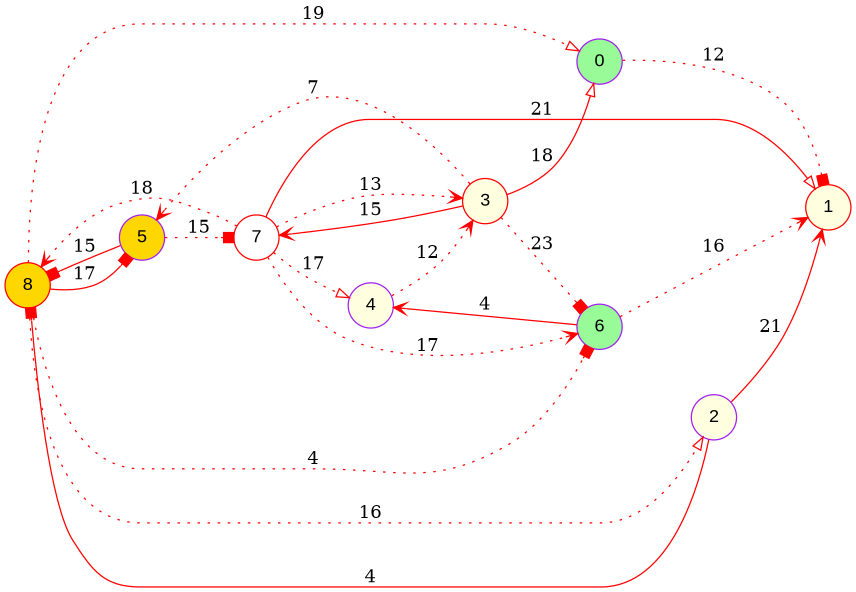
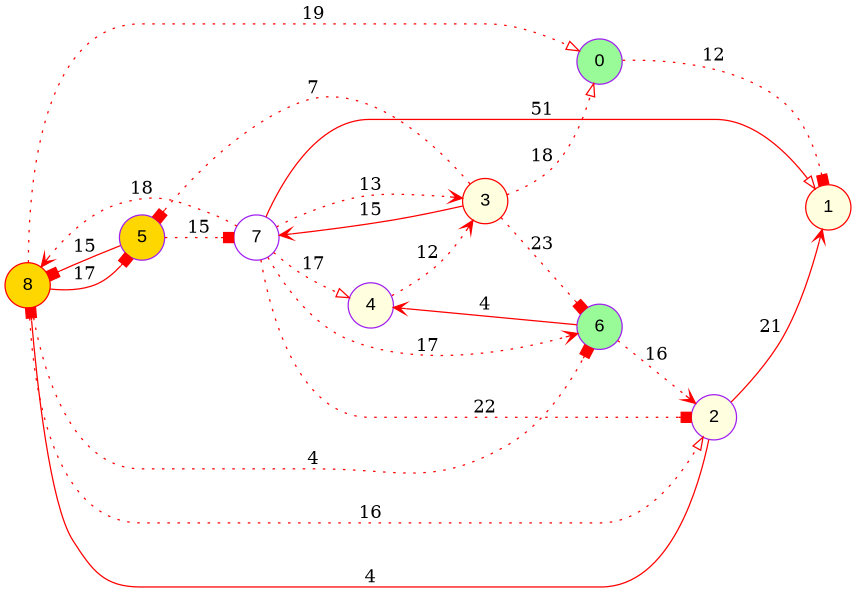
edge "3" -> "5": arrowhead vee -> box
edge "7" -> "1": label "21" -> "51"
edge "3" -> "0": style solid -> dotted
node "7": color red -> purple
edge "6" -> "1": now "6" -> "2"
edge "7" -> "2": added, label "22"
